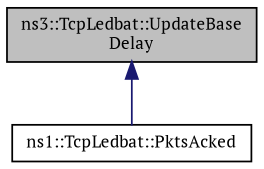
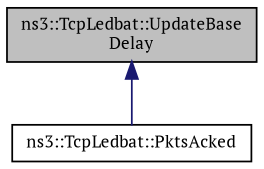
node "ns1::TcpLedbat::PktsAcked": label "ns1::TcpLedbat::PktsAcked" -> "ns3::TcpLedbat::PktsAcked"
